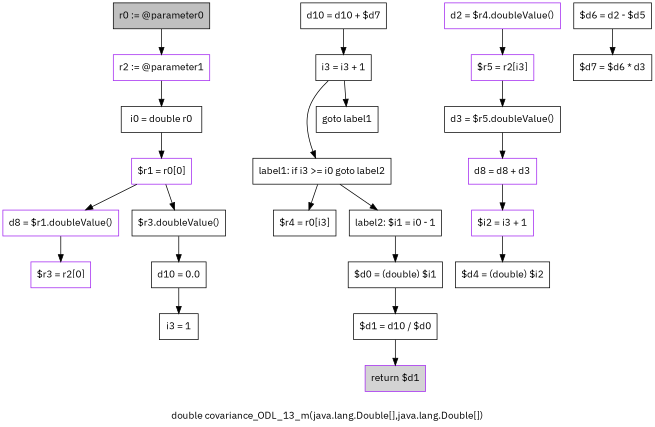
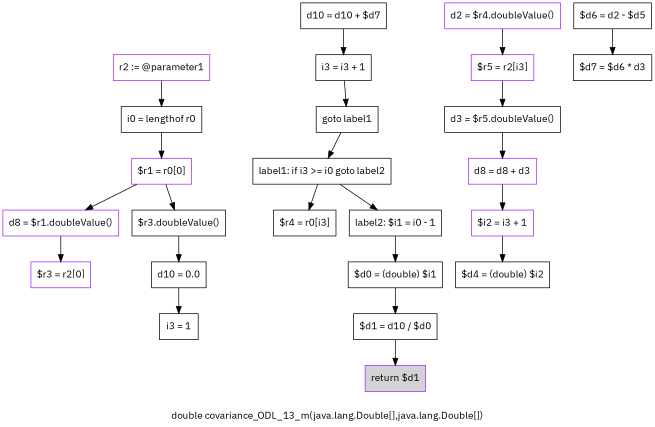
node "r0 := @parameter0": removed
edge "i3 = i3 + 1" -> "label1: if i3 >= i0 goto label2": now "goto label1" -> "label1: if i3 >= i0 goto label2"
node "i0 = double r0": label "i0 = double r0" -> "i0 = lengthof r0"
